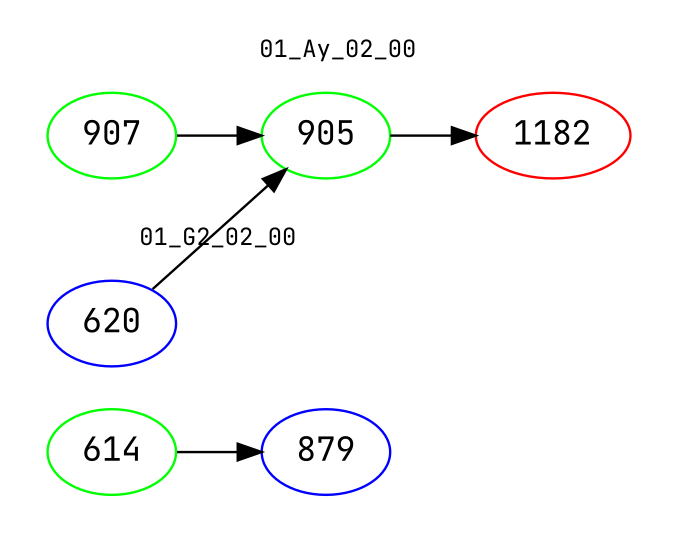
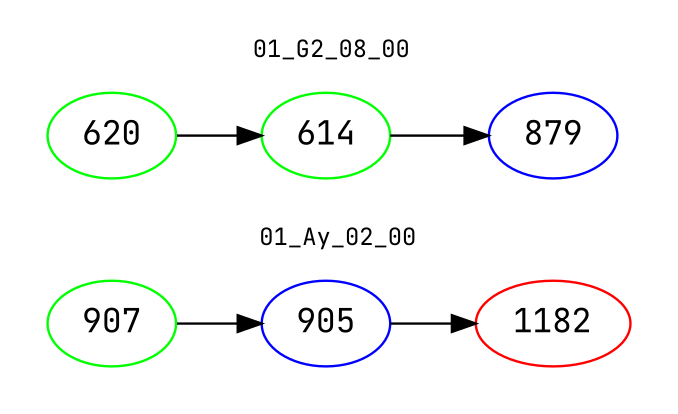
node "905": color green -> blue
edge "620" -> "905": now "620" -> "614"
cluster "01_G2_02_00": label "01_G2_02_00" -> "01_G2_08_00"
node "620": color blue -> green
